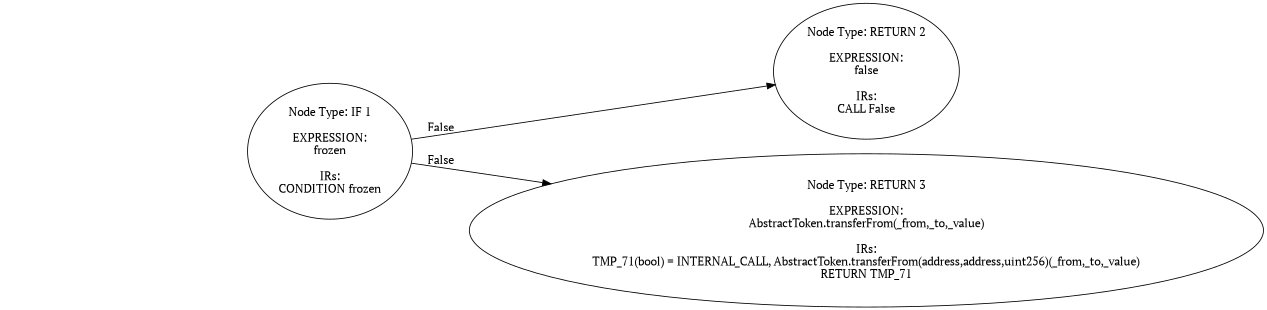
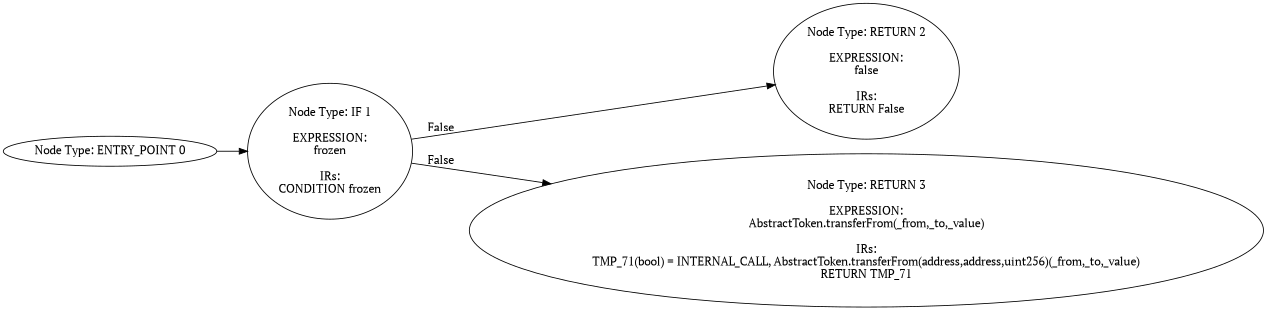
node "Node Type: RETURN 2 EXPRESSION: false IRs: CALL False": label "Node Type: RETURN 2 EXPRESSION: false IRs: CALL False" -> "Node Type: RETURN 2 EXPRESSION: false IRs: RETURN False"
node "Node Type: ENTRY_POINT 0": added
